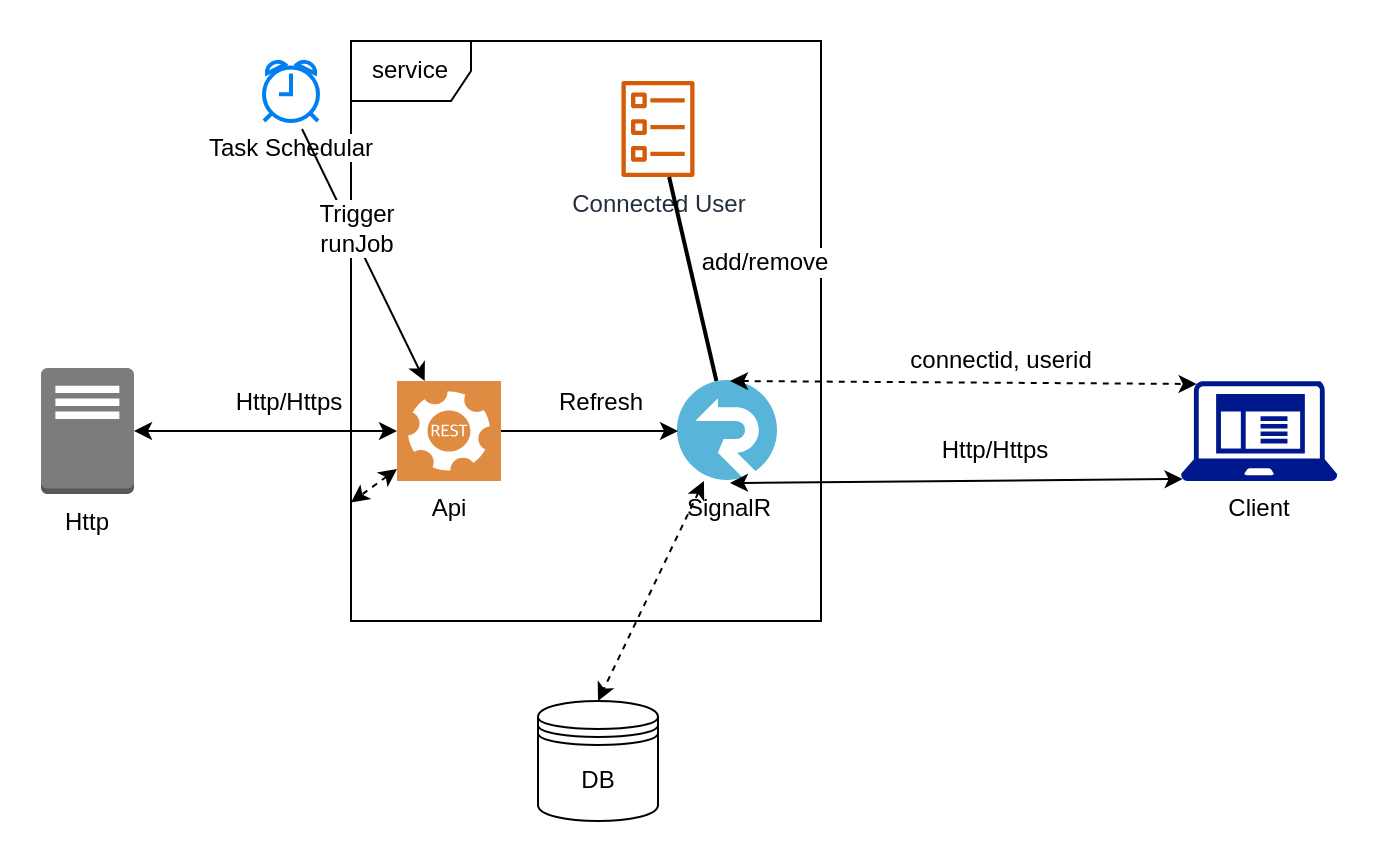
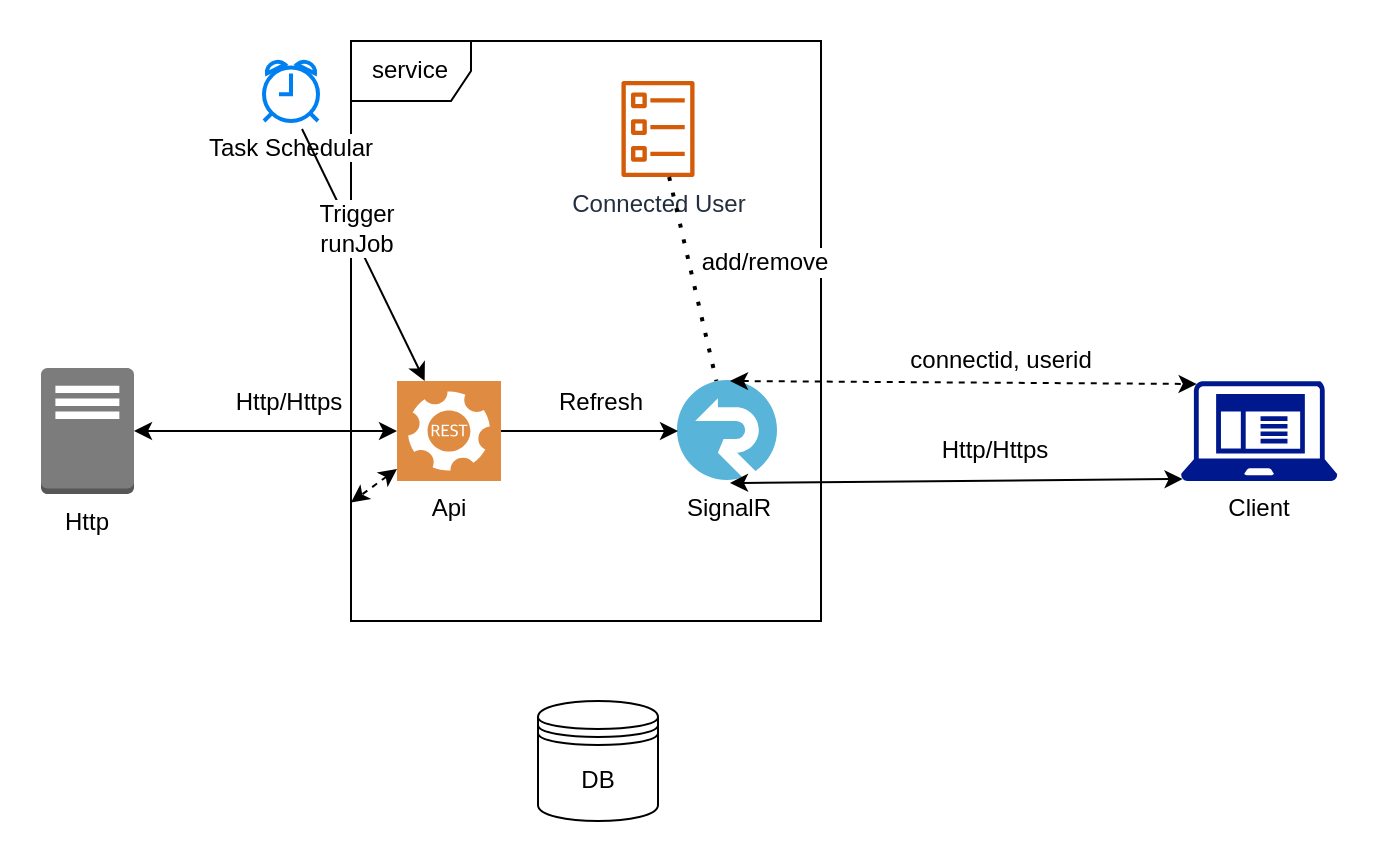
edge "Connected User" -- "SignalR": style solid -> dashed
edge "SignalR" -- "DB": removed
